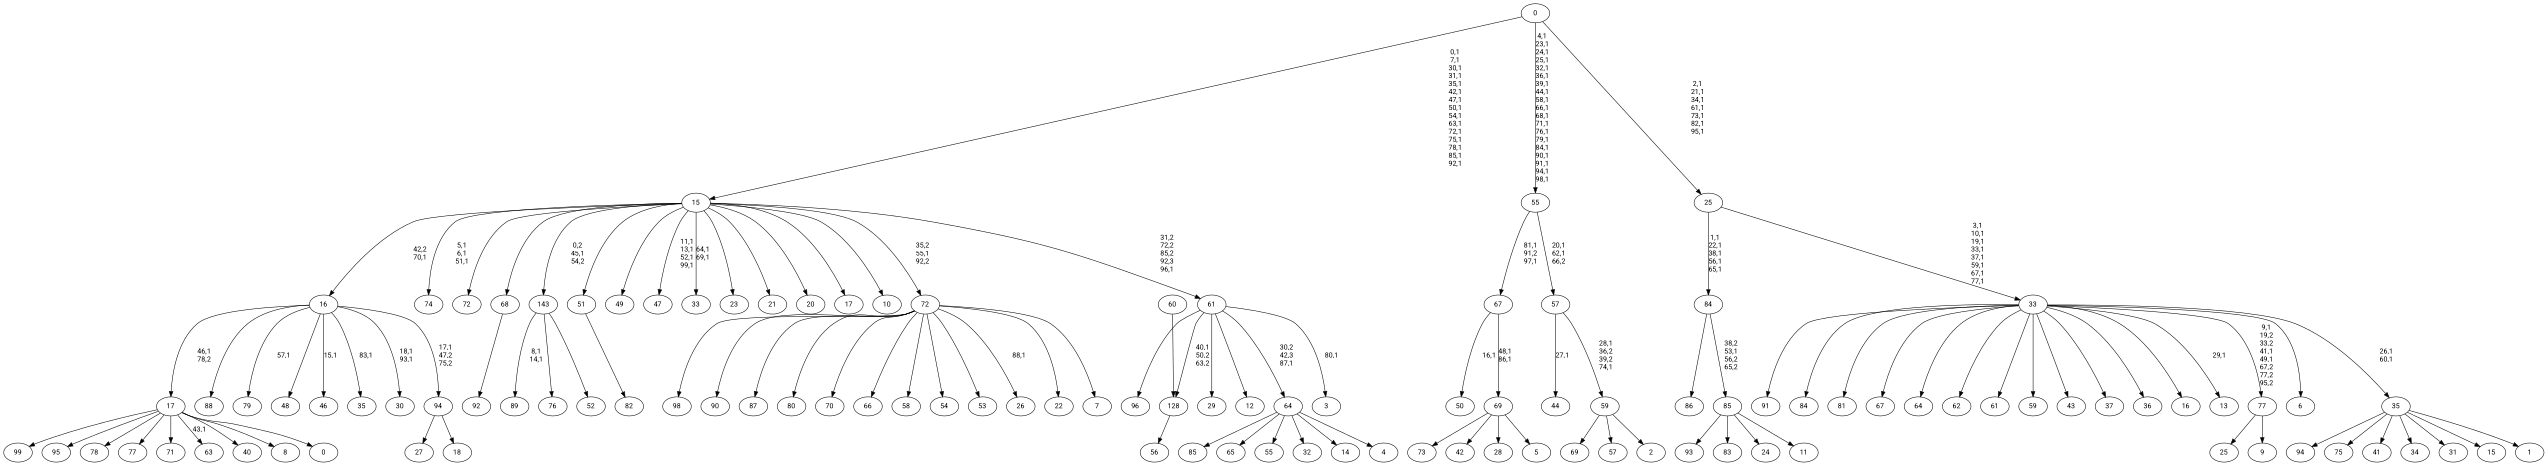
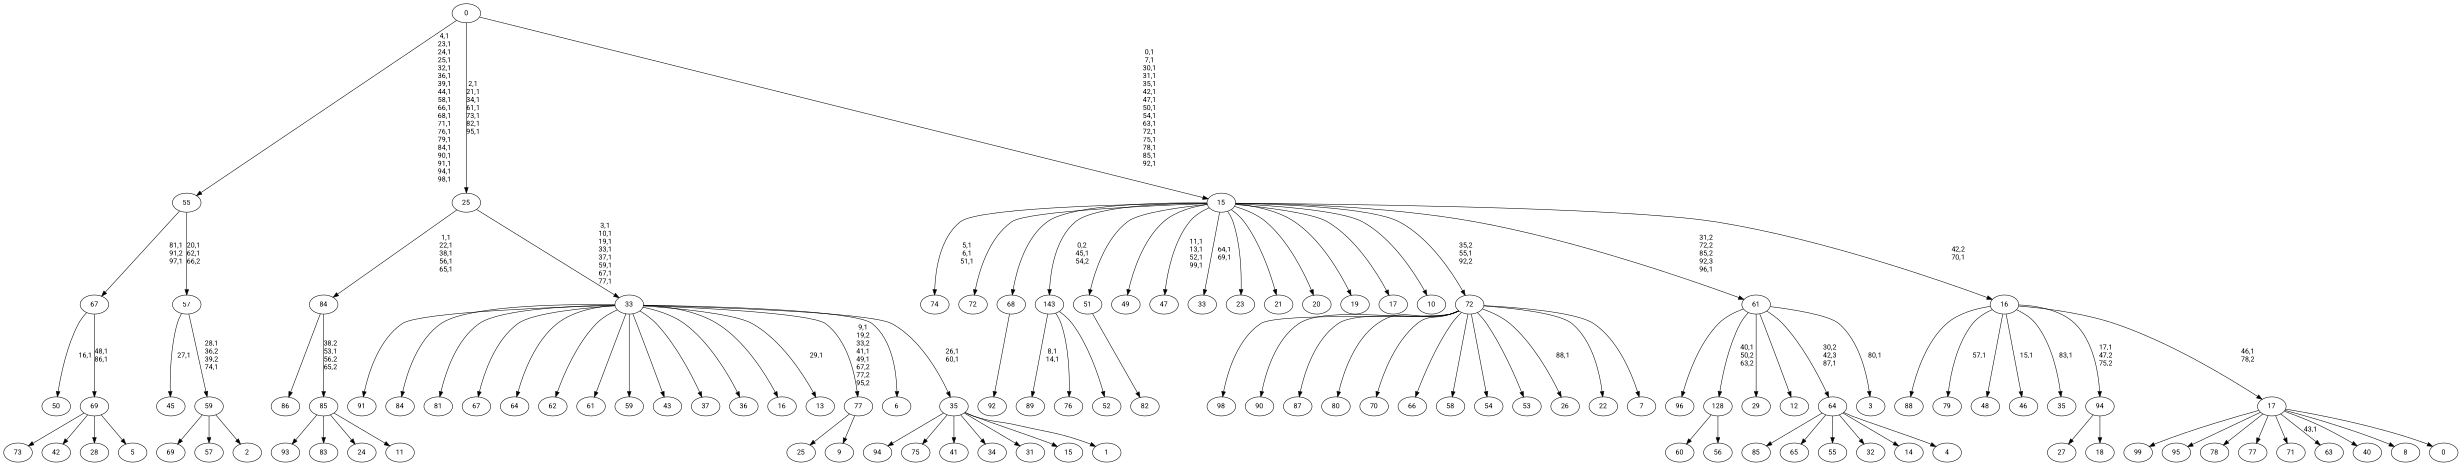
node "19": added
edge "60" -> "128": reversed
node "30": removed
node "44": label "44" -> "45"
